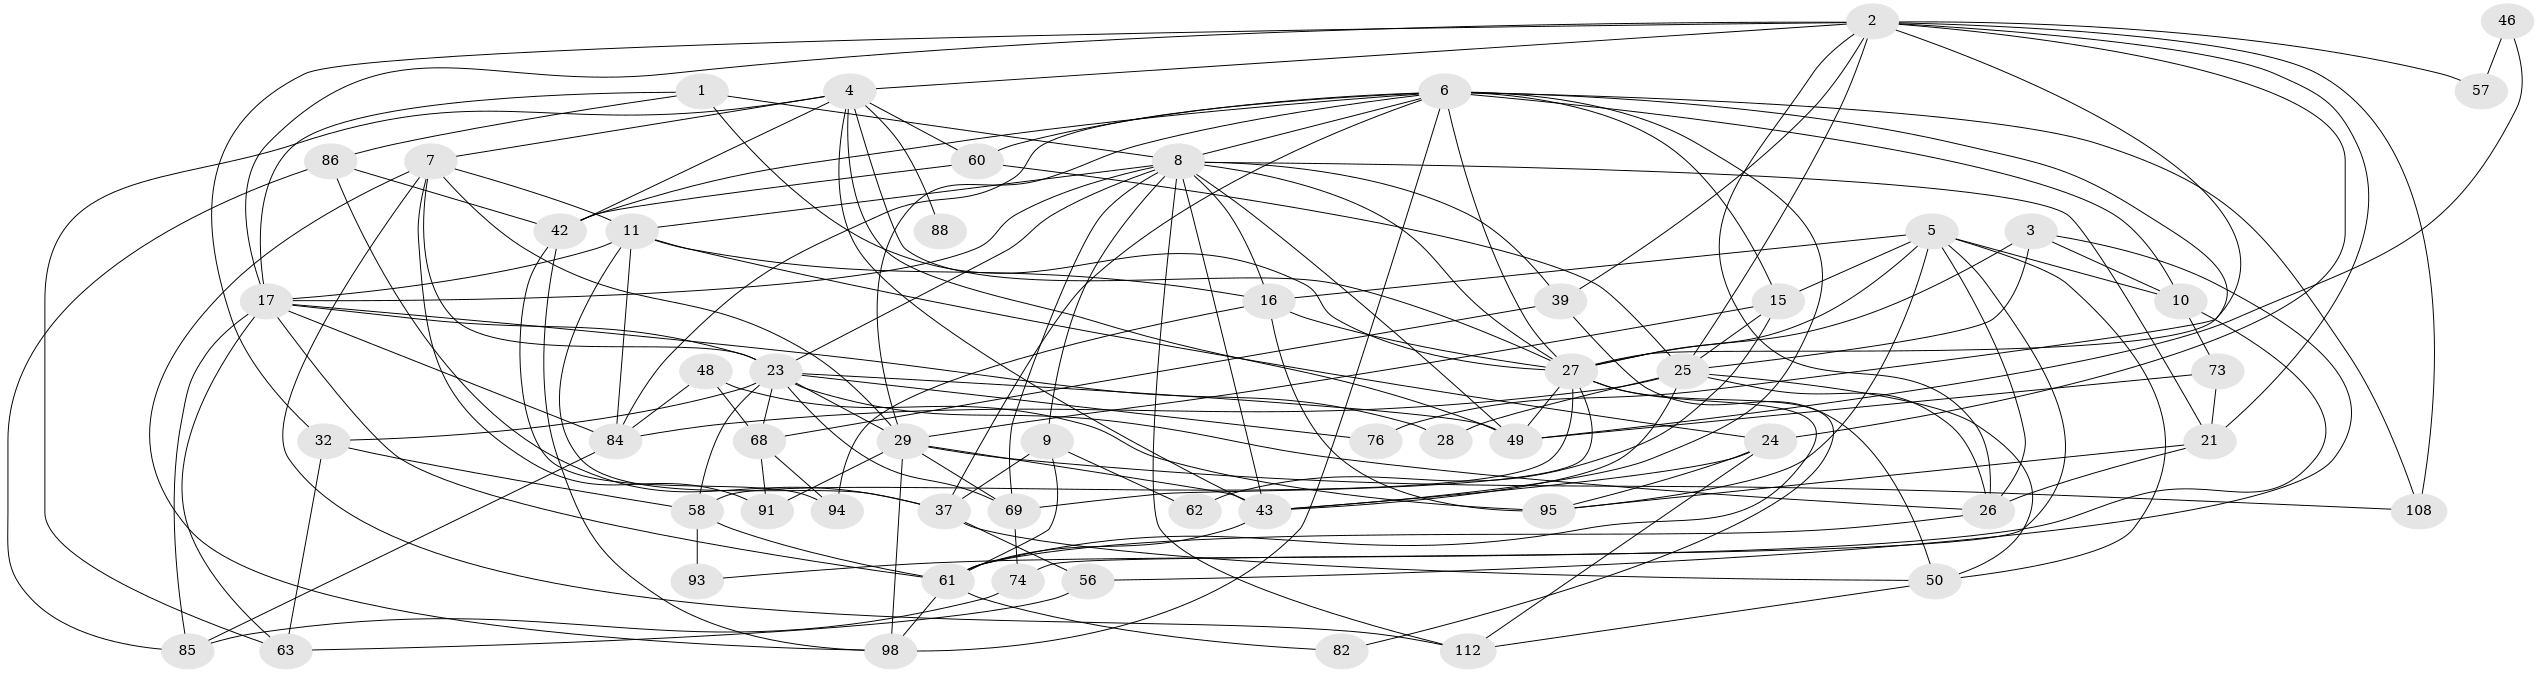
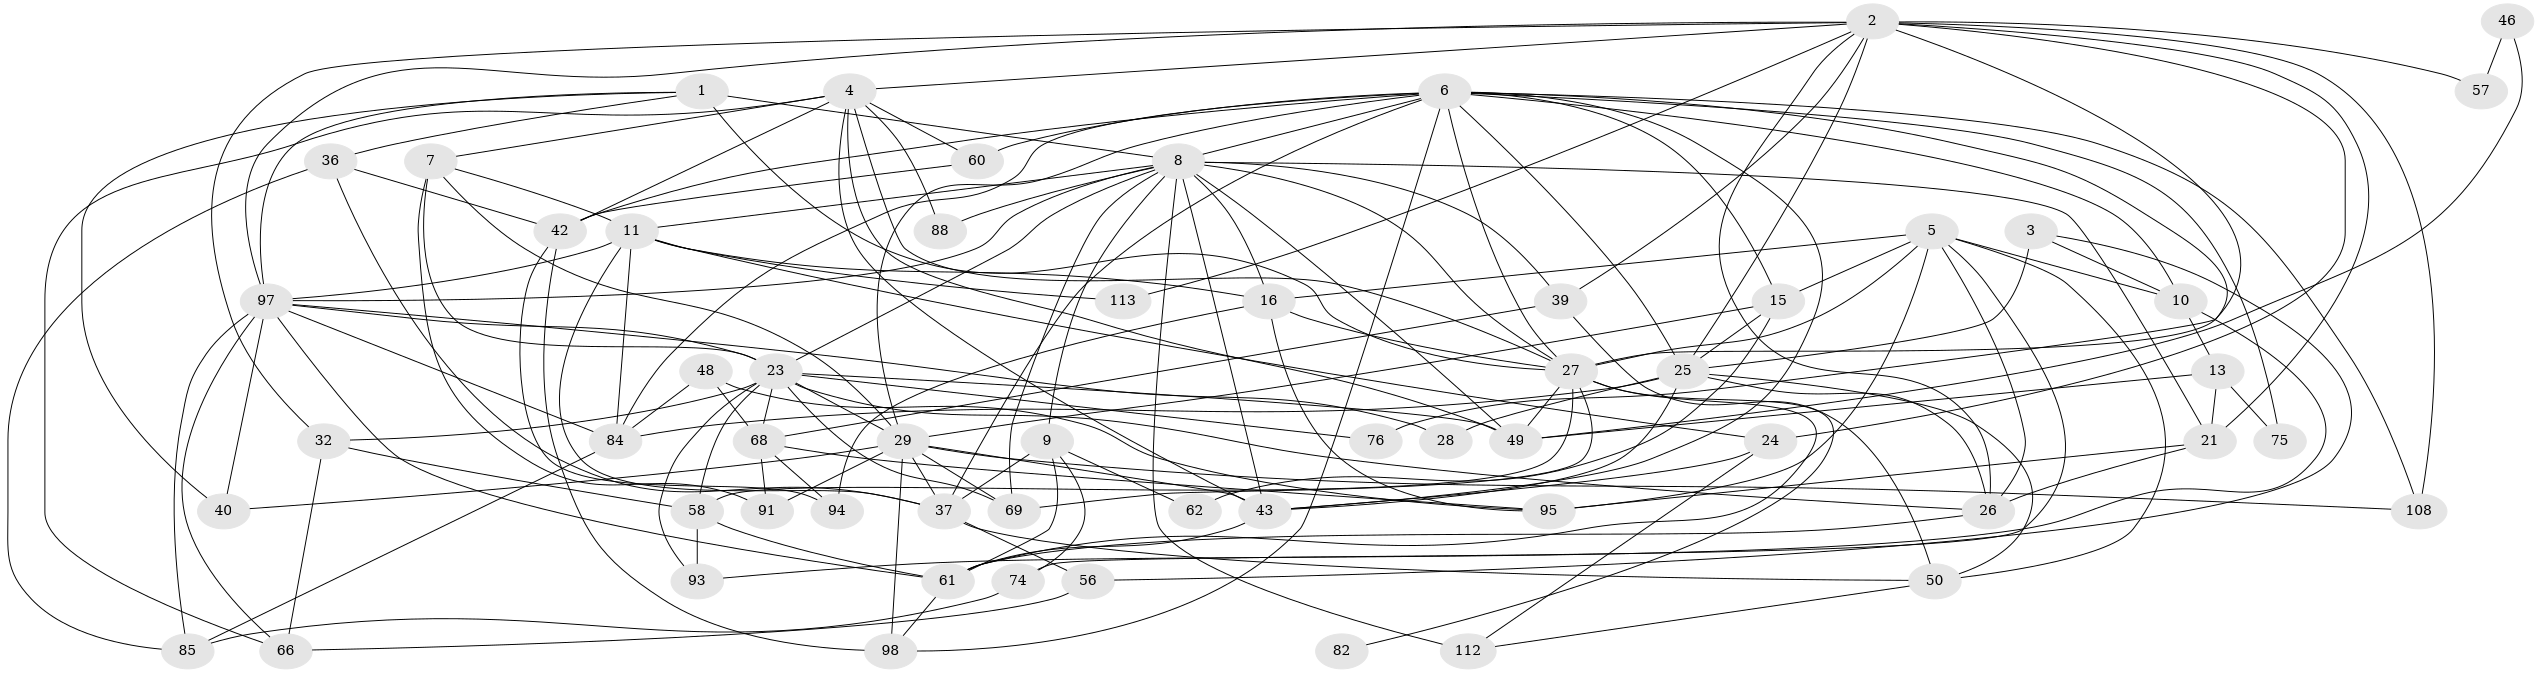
node "86": label "86" -> "36"
edge "8" -- "88": added
edge "60" -- "25": now "6" -- "25"
node "17": label "17" -> "97"
node "113": added
edge "3" -- "27": removed
node "73": label "73" -> "13"
node "75": added
edge "23" -- "93": added
edge "29" -- "37": added
edge "24" -- "95": now "68" -- "95"
node "40": added
edge "69" -- "74": now "9" -- "74"
edge "7" -- "98": removed
edge "7" -- "112": removed
edge "61" -- "82": removed
node "63": label "63" -> "66"
